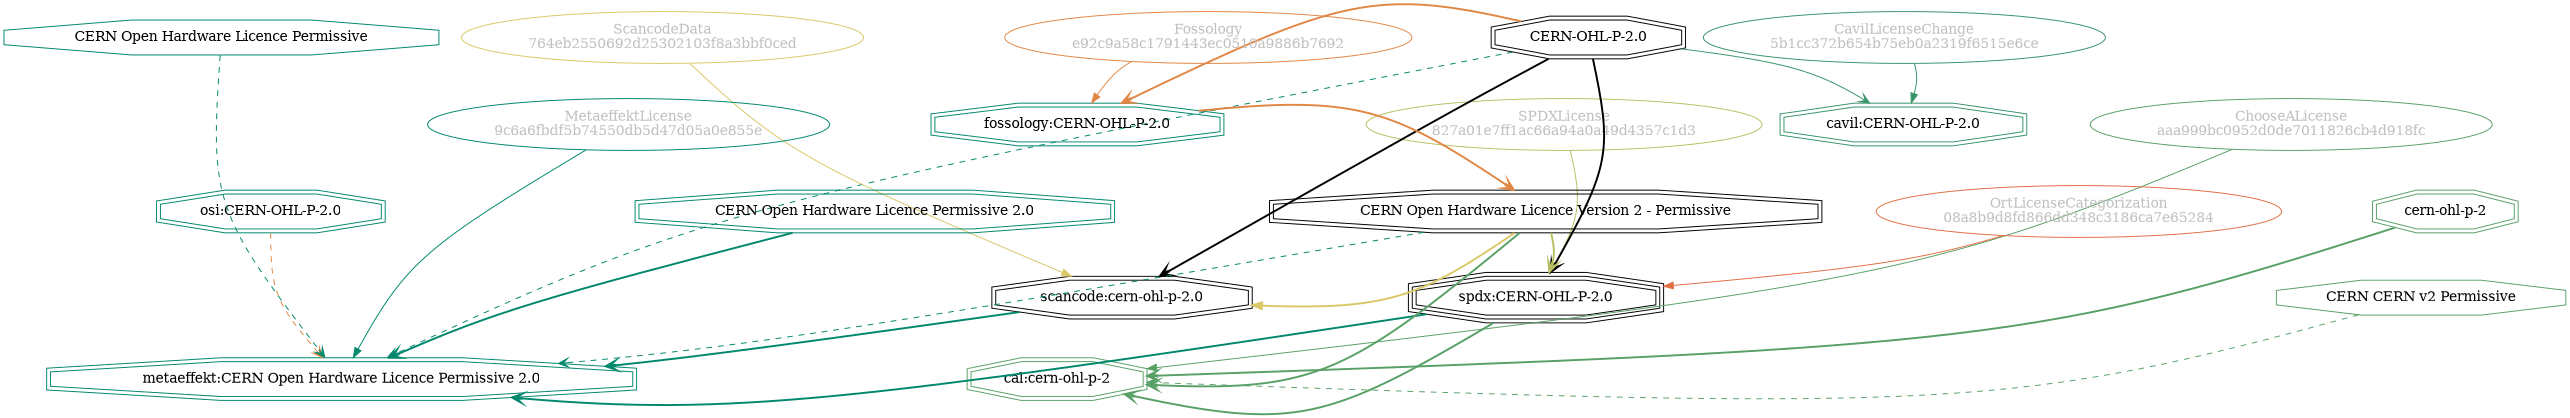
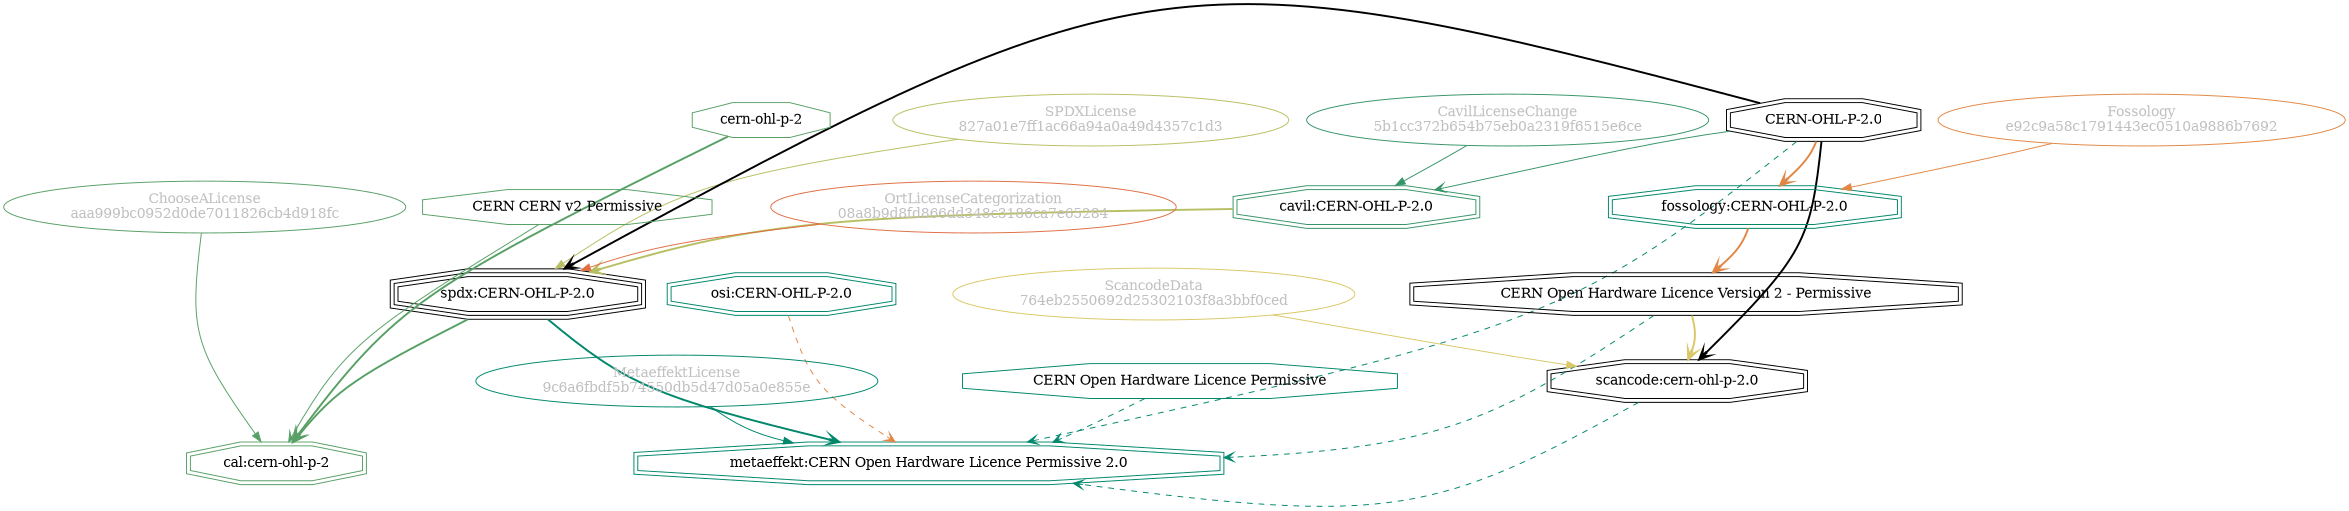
node "CERN Open Hardware Licence Permissive 2.0": removed
node "cern-ohl-p-2": shape doubleoctagon -> octagon
edge "CERN Open Hardware Licence Version 2 - Permissive" -> "spdx:CERN-OHL-P-2.0": now "cavil:CERN-OHL-P-2.0" -> "spdx:CERN-OHL-P-2.0"
edge "CERN Open Hardware Licence Version 2 - Permissive" -> "scancode:cern-ohl-p-2.0": arrowhead normal -> vee
edge "scancode:cern-ohl-p-2.0" -> "metaeffekt:CERN Open Hardware Licence Permissive 2.0": style bold -> dashed
edge "CERN Open Hardware Licence Version 2 - Permissive" -> "cal:cern-ohl-p-2": removed
edge "CERN CERN v2 Permissive" -> "cal:cern-ohl-p-2": style dashed -> solid
